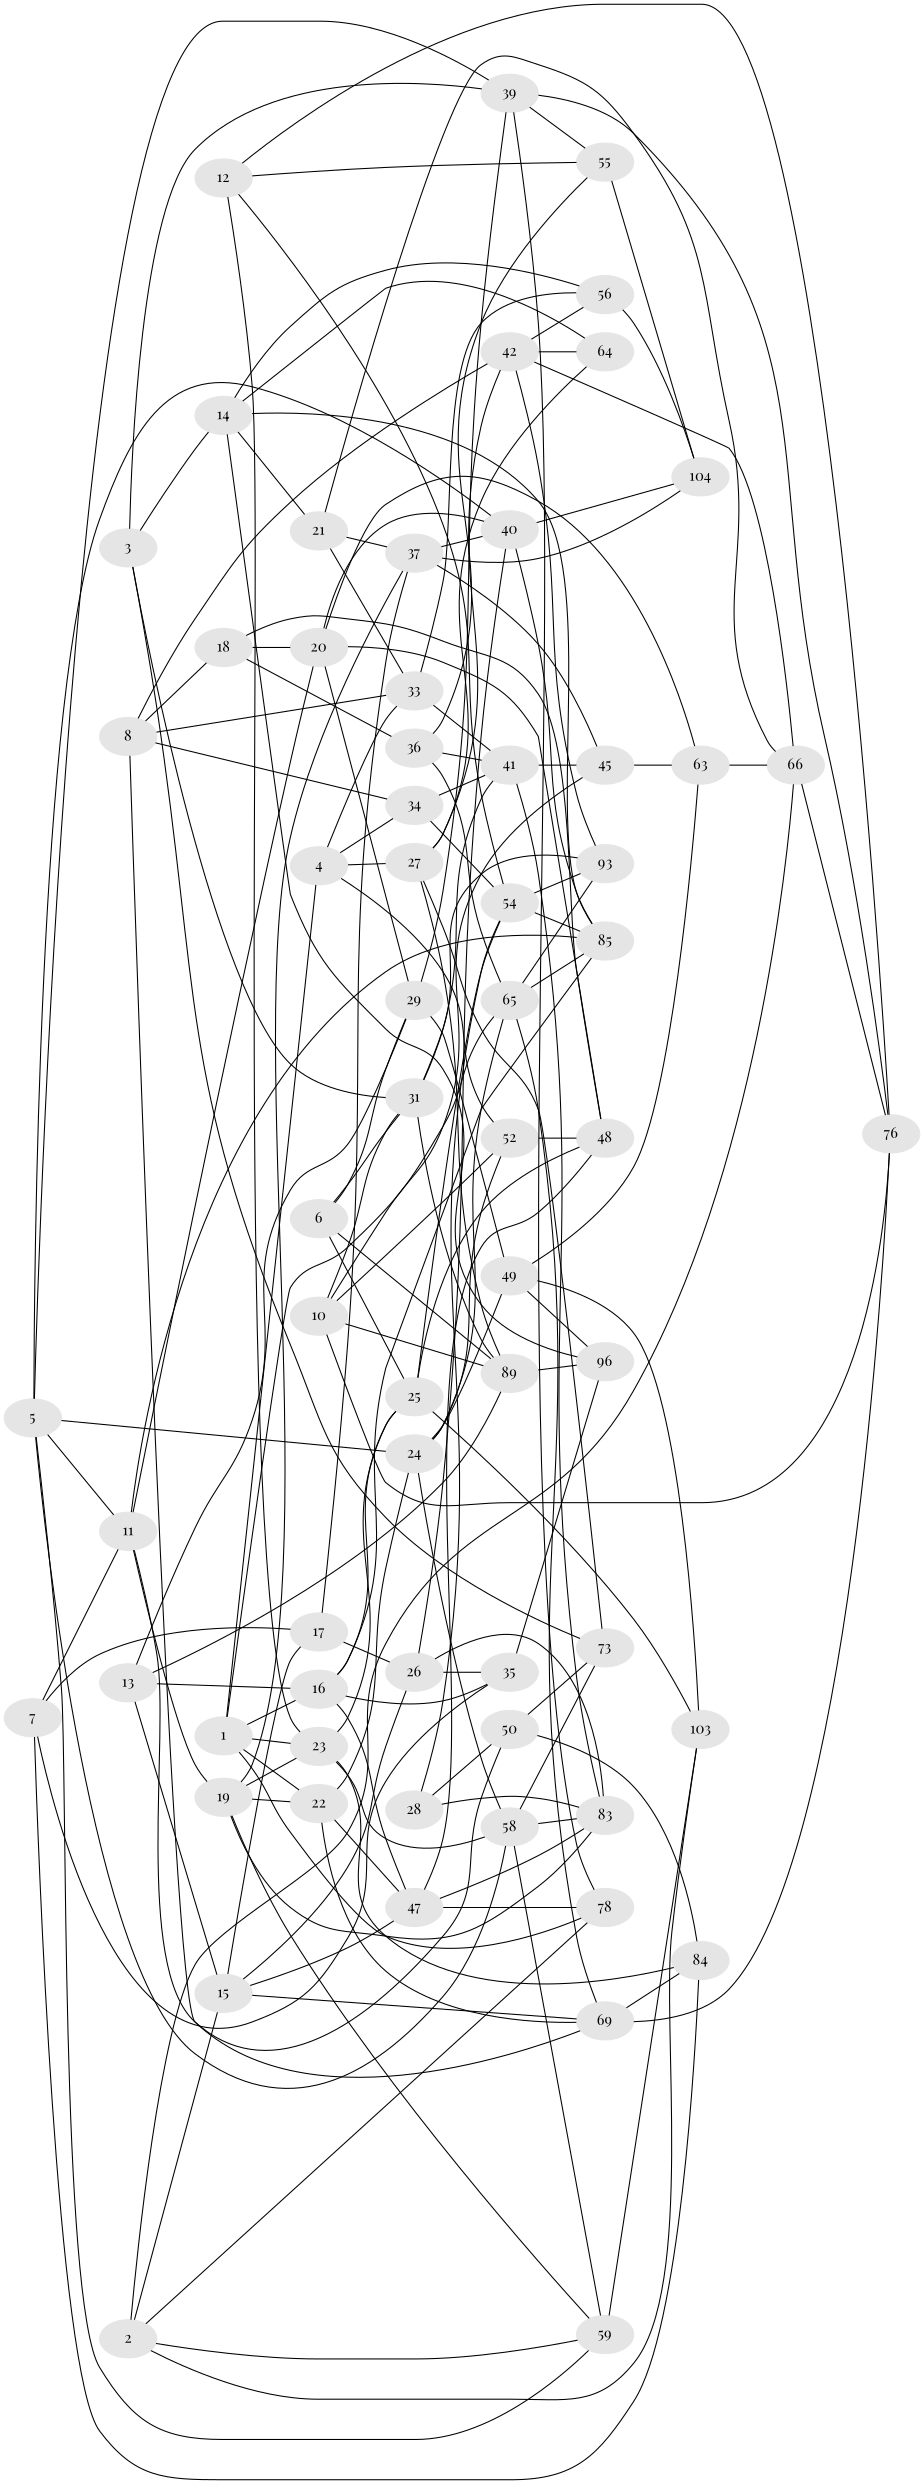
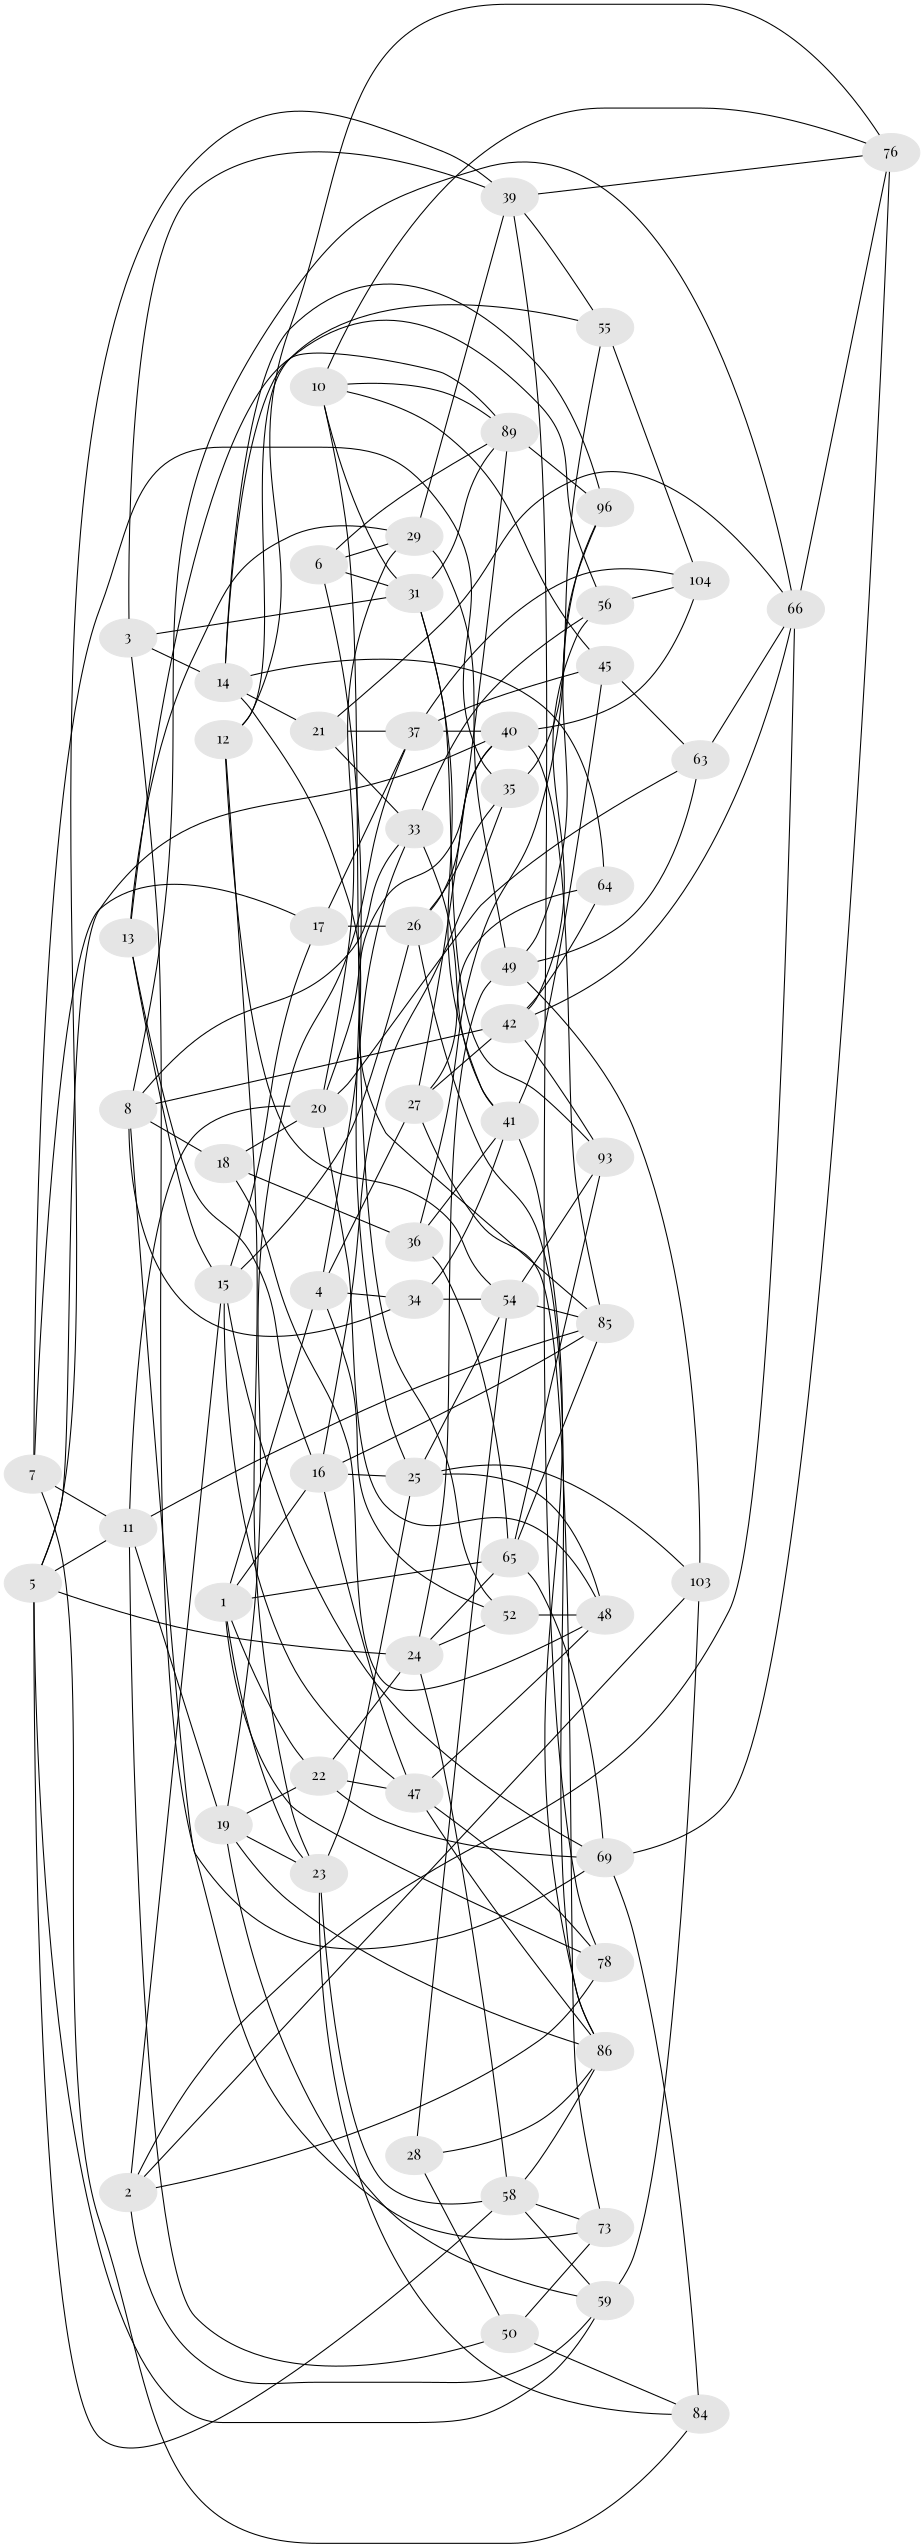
edge "66" -- "8": added
node "83": label "83" -> "86"
